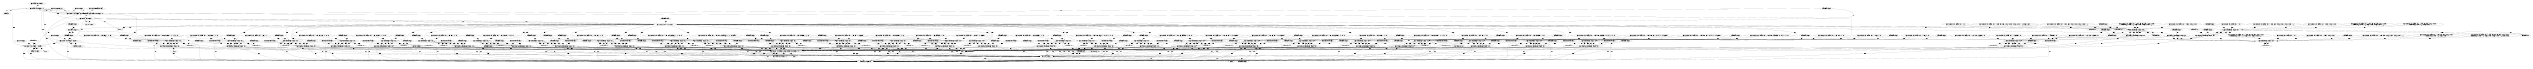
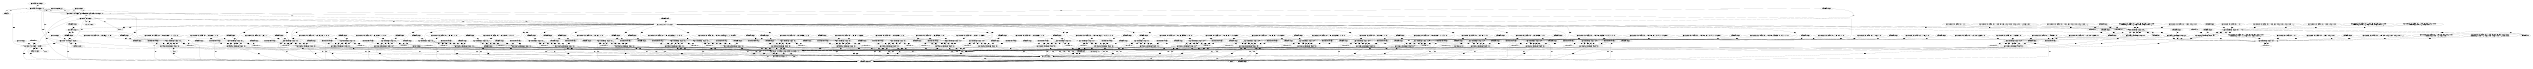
node "(Call,dalvik_opcodes[i].name)": removed
edge "(Call,op->buf_asm[0] = 0)" -> "(Call,strdup (op->buf_asm))": now "(Call,op->buf_asm[0] = 0)" -> "(Call,strasm = strdup (op->buf_asm))"
node "(MethodReturn,static int)": label "(MethodReturn,static int)" -> "(Identifier,static int)"
